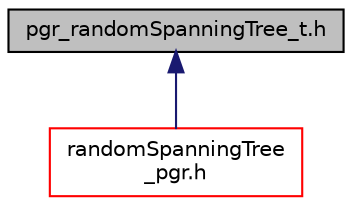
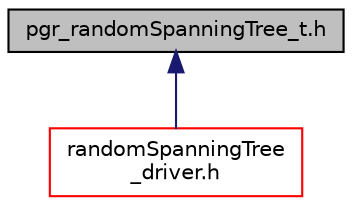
node "randomSpanningTree _pgr.h": label "randomSpanningTree _pgr.h" -> "randomSpanningTree _driver.h"
